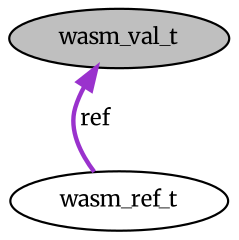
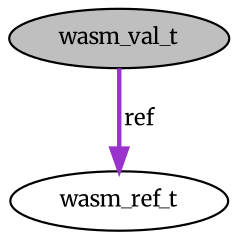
edge "wasm_ref_t" -> "wasm_val_t": reversed
